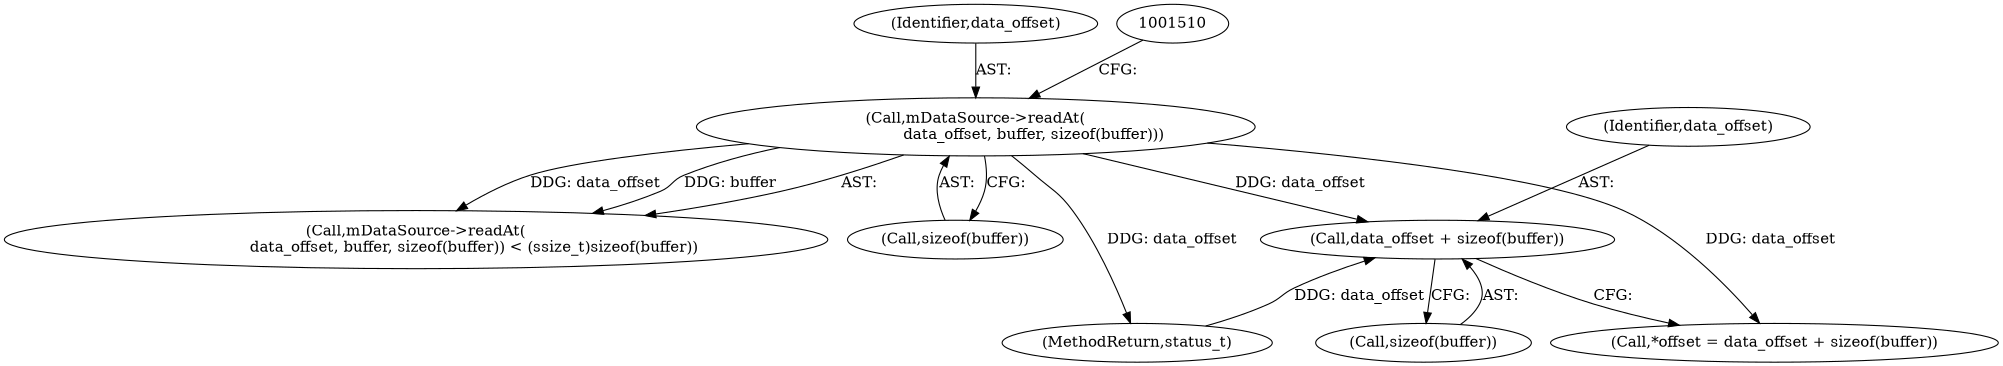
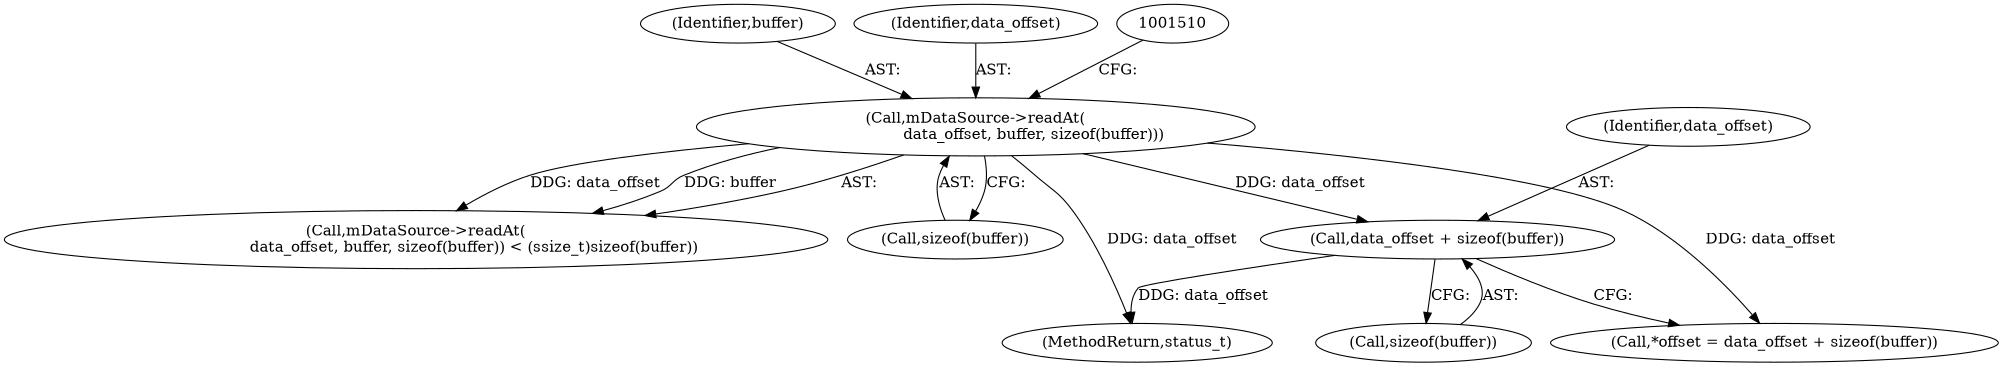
node "(Identifier,buffer)": added
edge "(MethodReturn,status_t)" -> "(Call,data_offset + sizeof(buffer))": reversed
